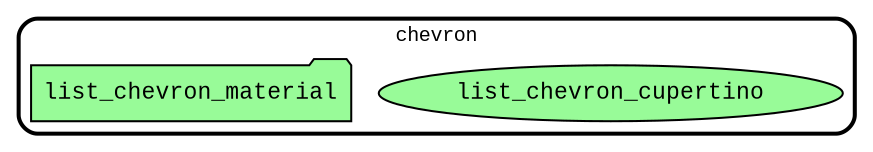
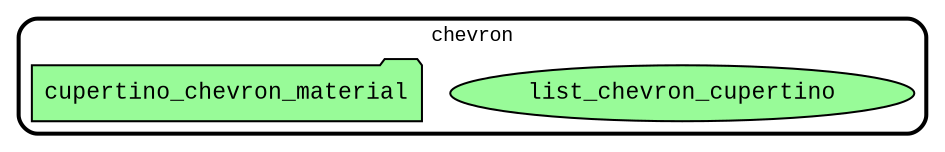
node "list_chevron_material": label "list_chevron_material" -> "cupertino_chevron_material"
